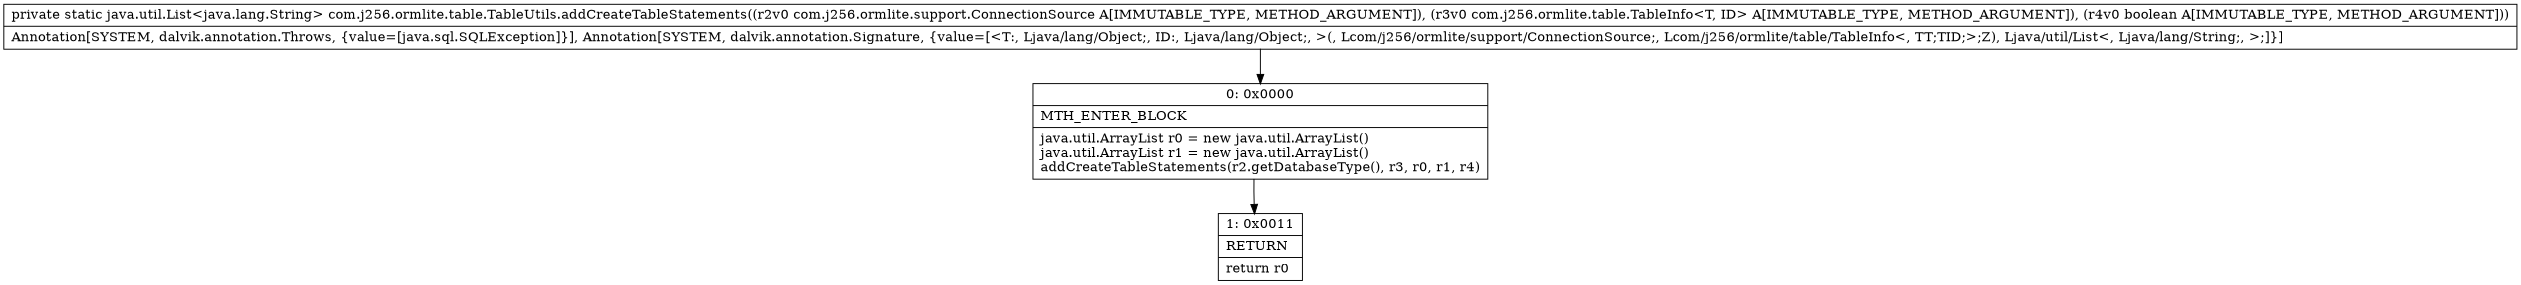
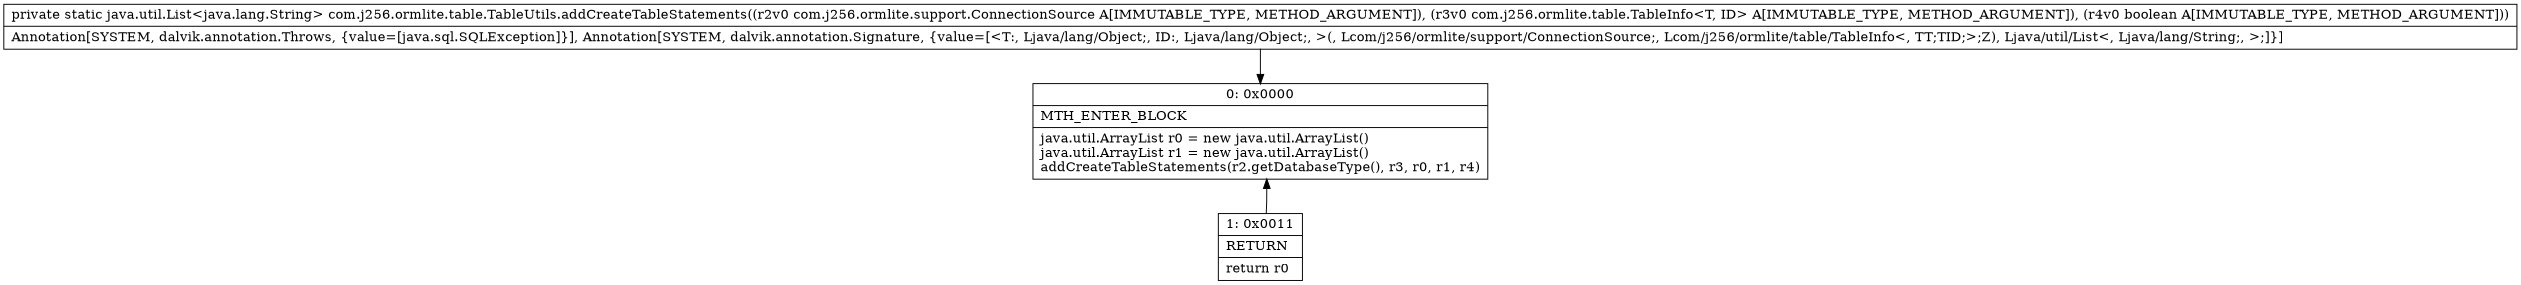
edge "0: 0x0000" -> "1: 0x0011": reversed
